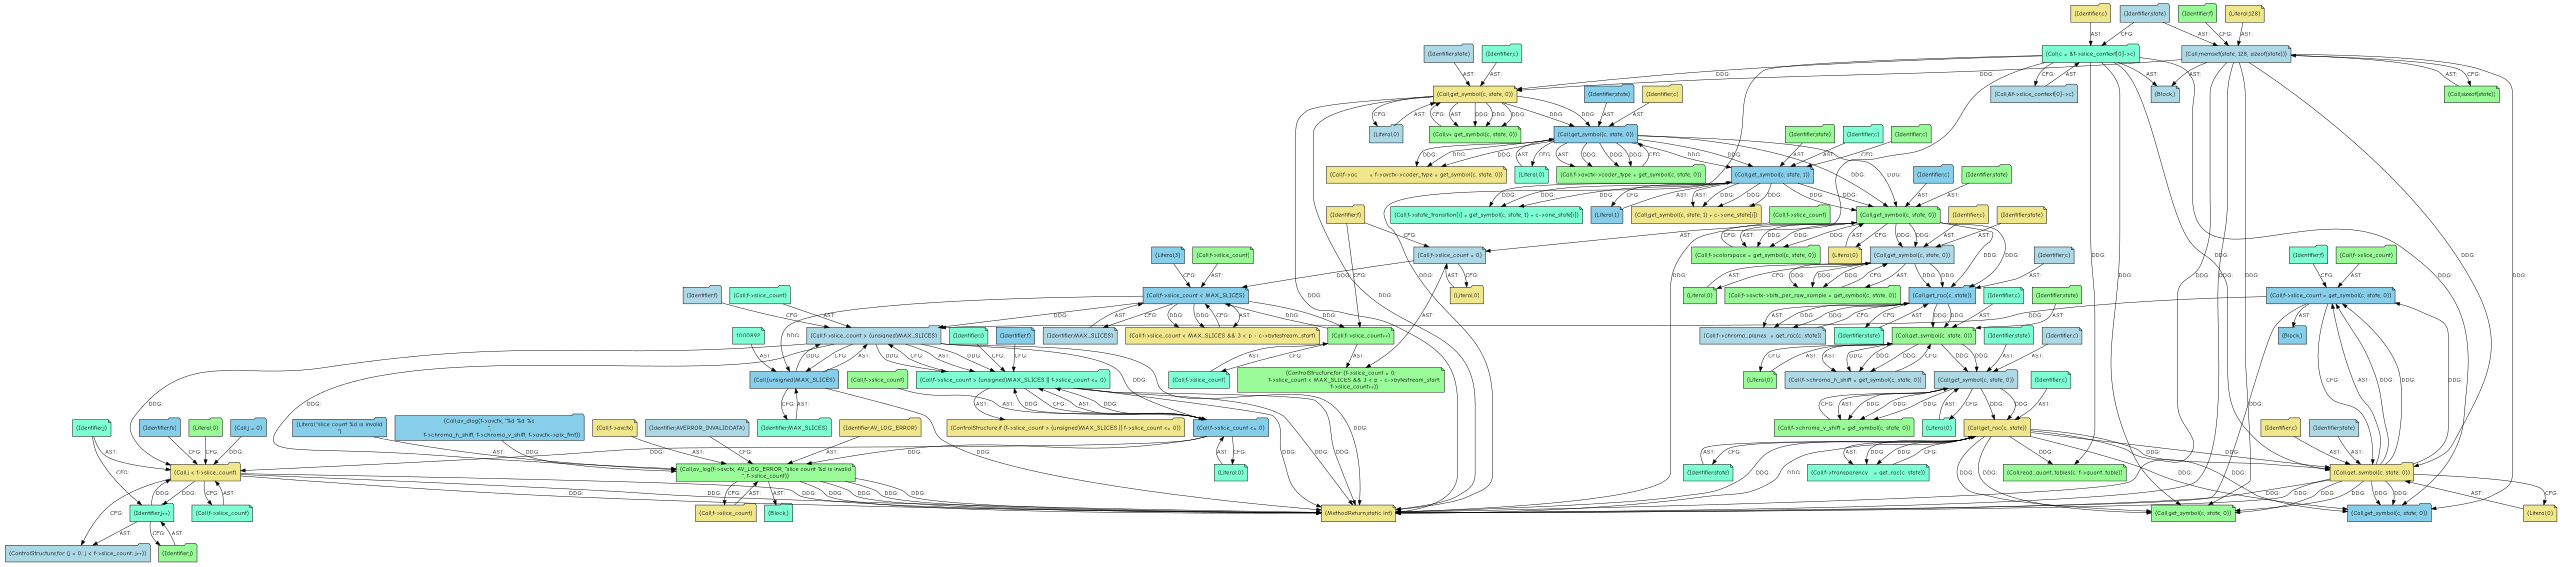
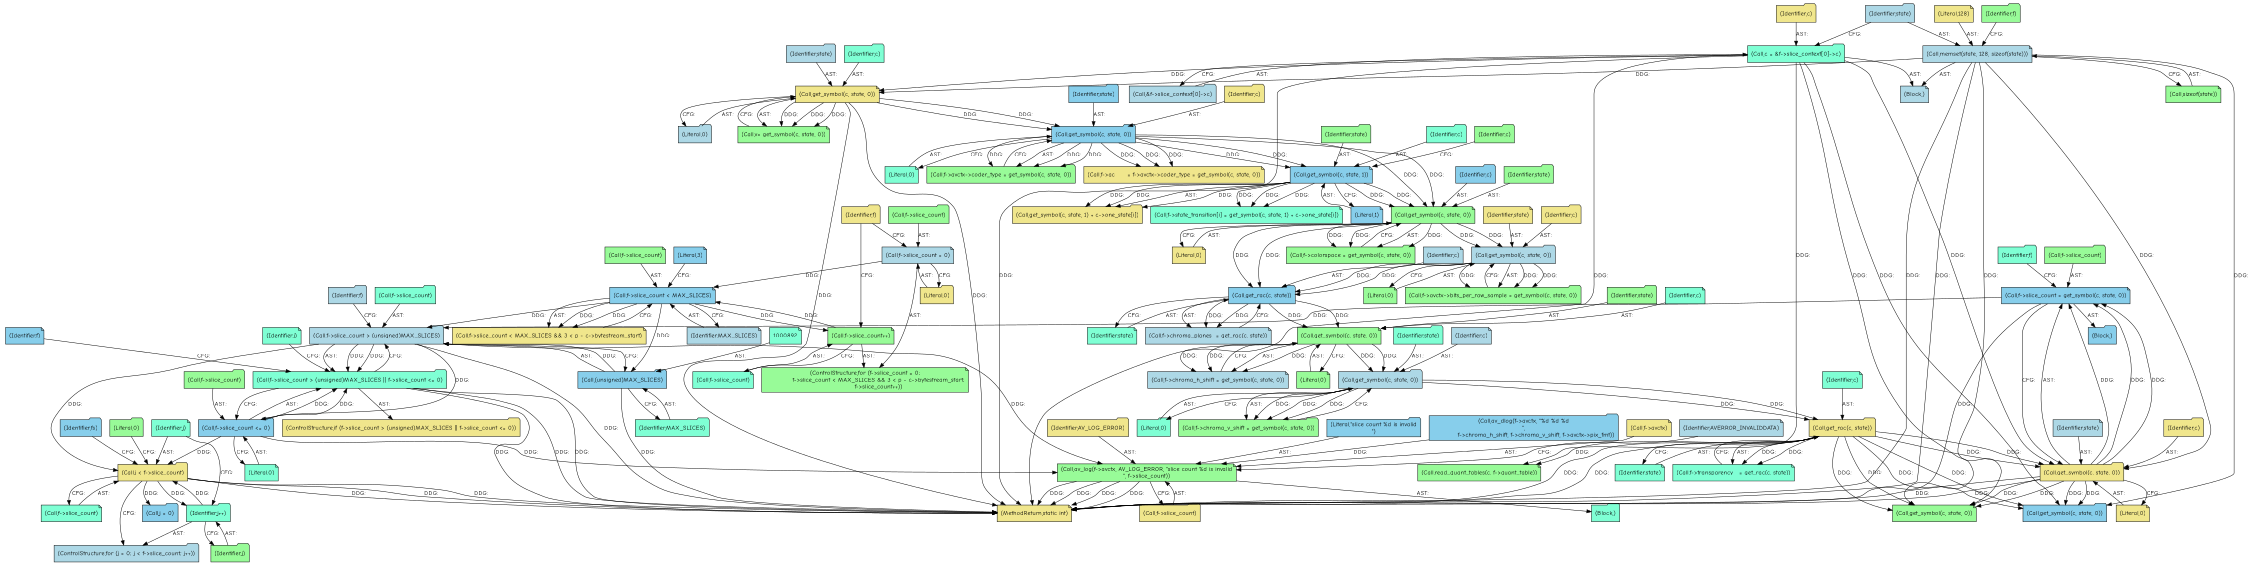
edge "(Call,j = 0)" -> "(Call,j < f->slice_count)": reversed
